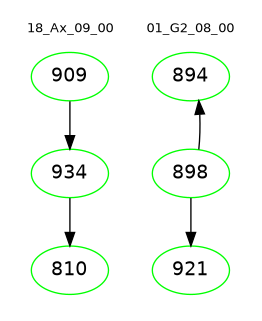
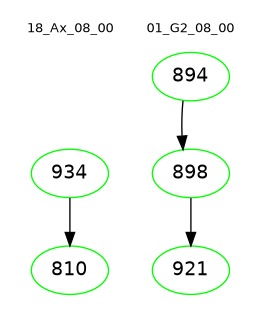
cluster "18_Ax_09_00": label "18_Ax_09_00" -> "18_Ax_08_00"
node "909": removed
edge "898" -> "894": reversed
